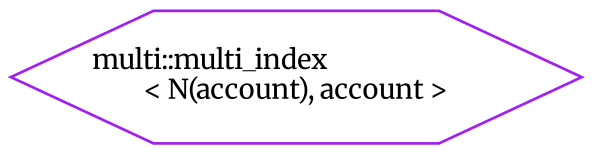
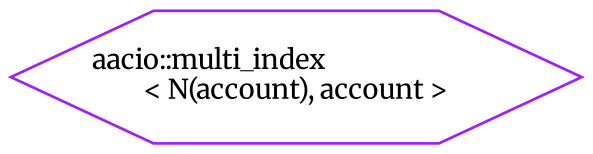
node "multi::multi_index < N(account), account >": label "multi::multi_index < N(account), account >" -> "aacio::multi_index < N(account), account >"
